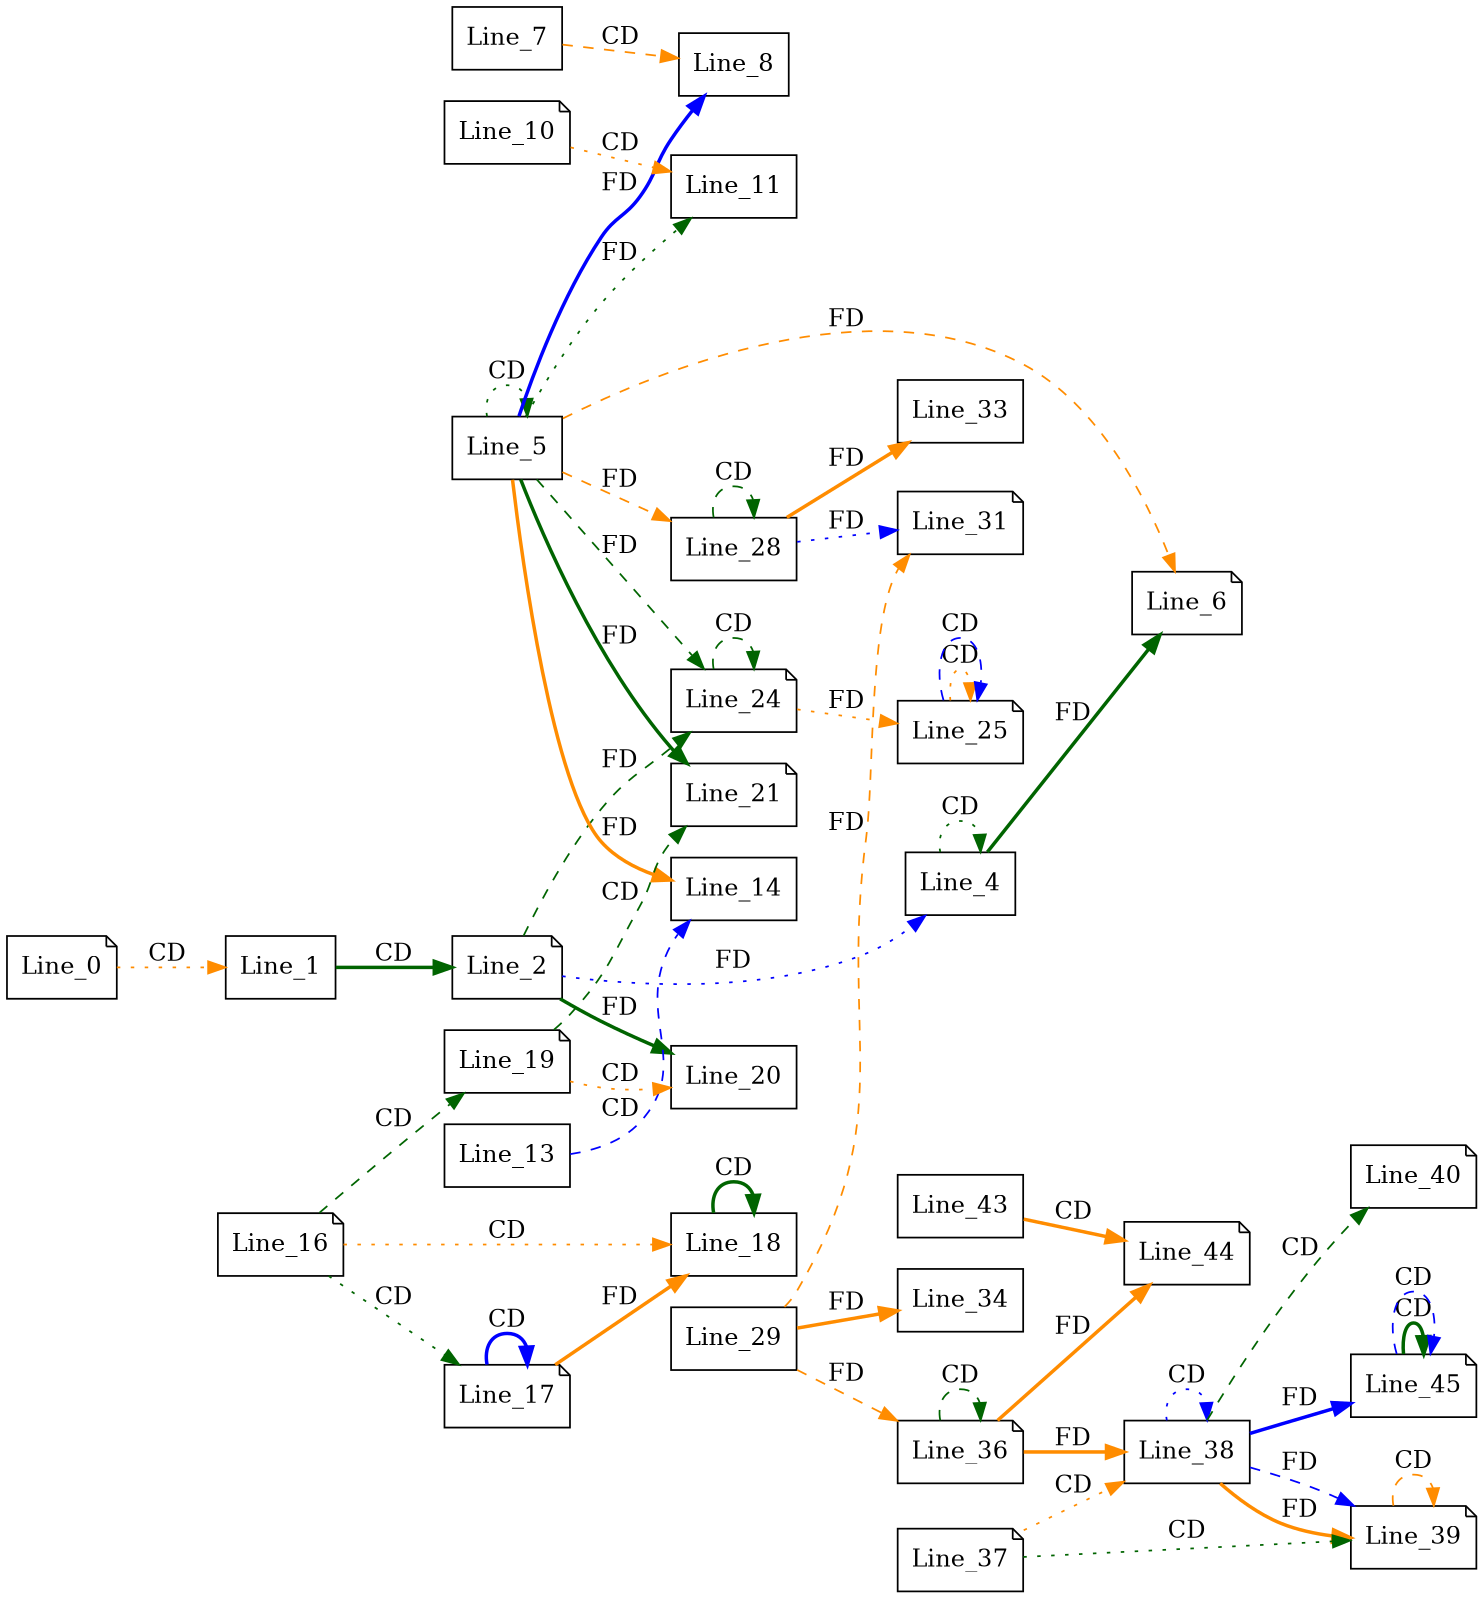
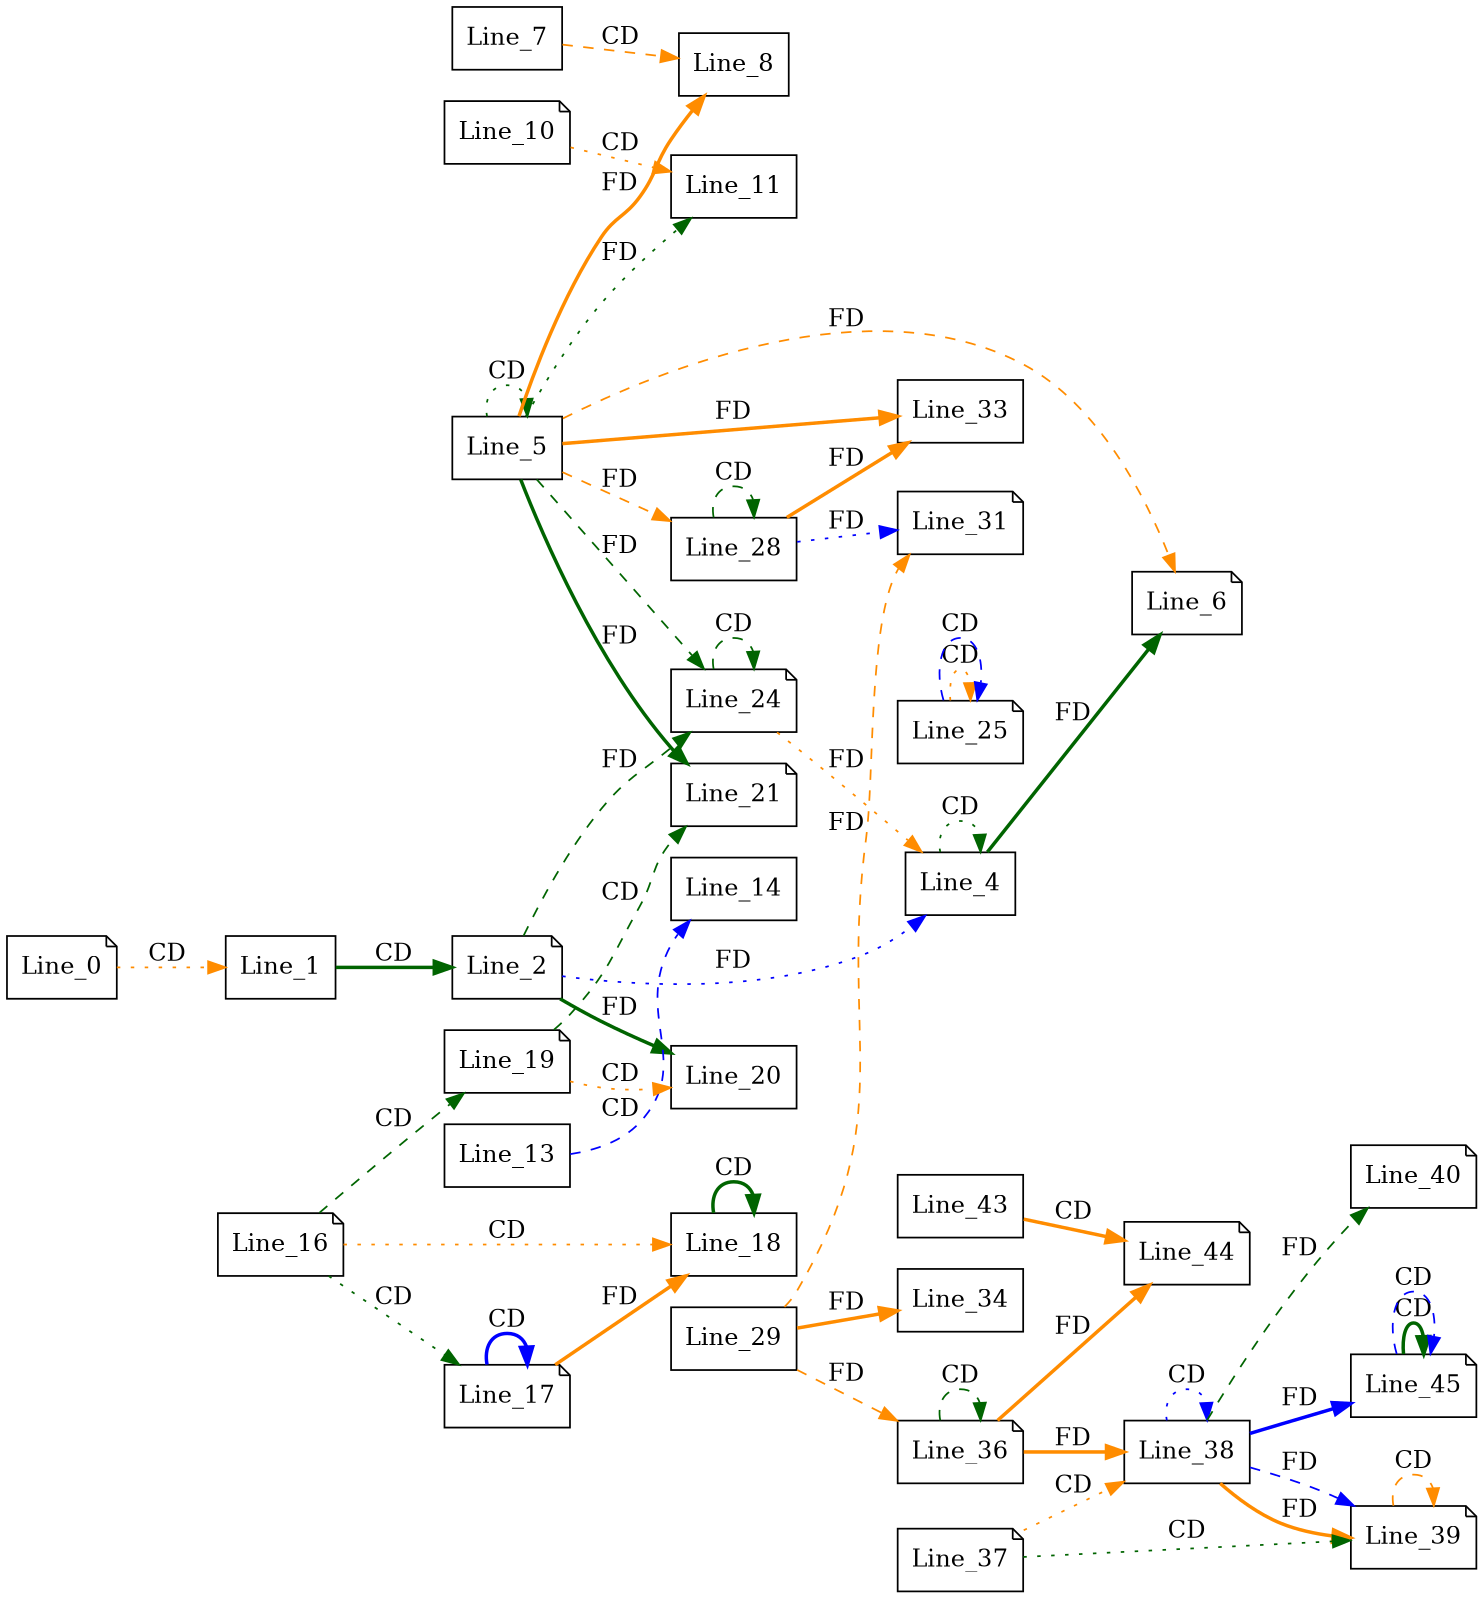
edge "Line_5" -> "Line_8": color blue -> darkorange
edge "Line_5" -> "Line_14": now "Line_5" -> "Line_33"
edge "Line_24" -> "Line_25": now "Line_24" -> "Line_4"
edge "Line_38" -> "Line_40": label "CD" -> "FD"
